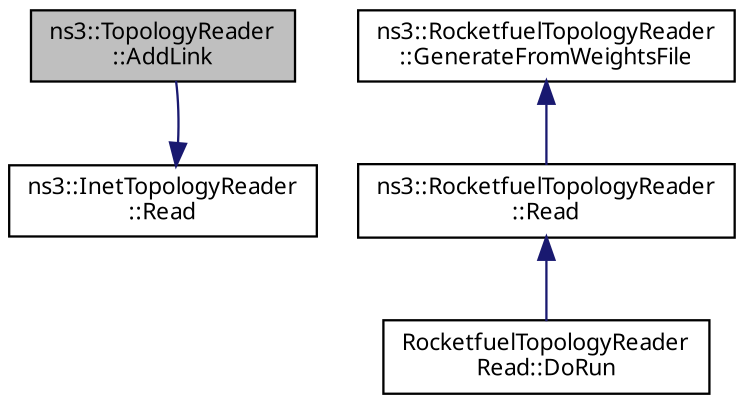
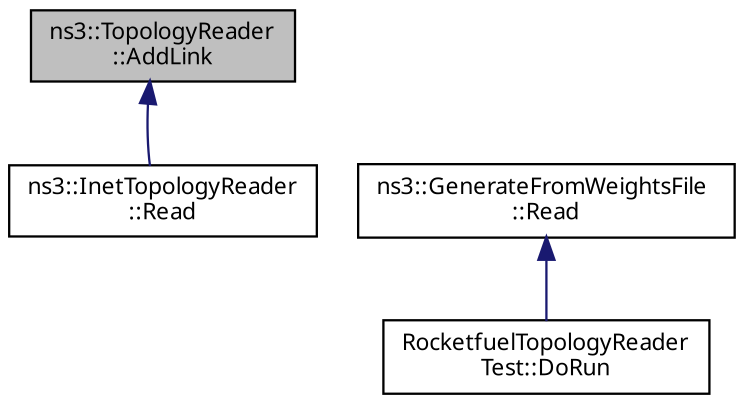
node "ns3::RocketfuelTopologyReader ::GenerateFromWeightsFile": removed
edge "ns3::TopologyReader ::AddLink" -> "ns3::InetTopologyReader ::Read": reversed
node "ns3::RocketfuelTopologyReader ::Read": label "ns3::RocketfuelTopologyReader ::Read" -> "ns3::GenerateFromWeightsFile ::Read"
node "RocketfuelTopologyReader Read::DoRun": label "RocketfuelTopologyReader Read::DoRun" -> "RocketfuelTopologyReader Test::DoRun"
